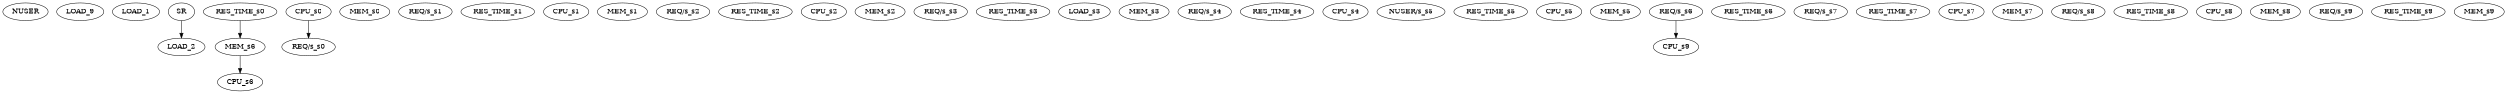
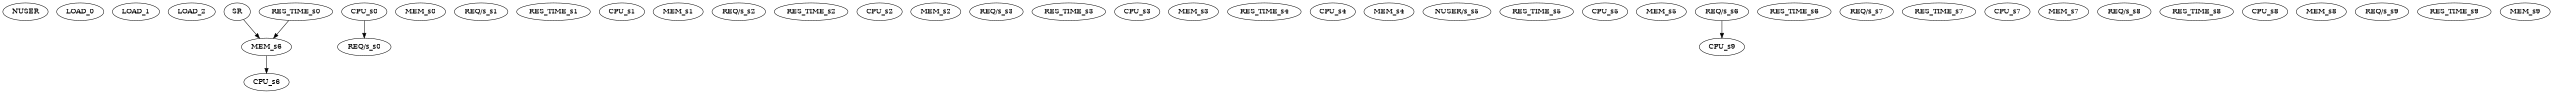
node "LOAD_9": label "LOAD_9" -> "LOAD_0"
node "LOAD_s3": label "LOAD_s3" -> "CPU_s3"
node "REQ/s_s4": removed
node "MEM_s4": added
edge "SR" -> "LOAD_2": now "SR" -> "MEM_s6"
